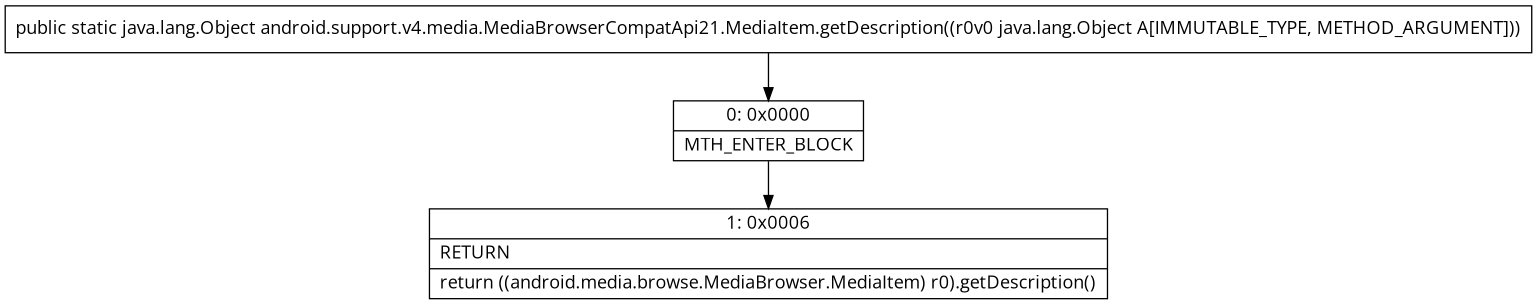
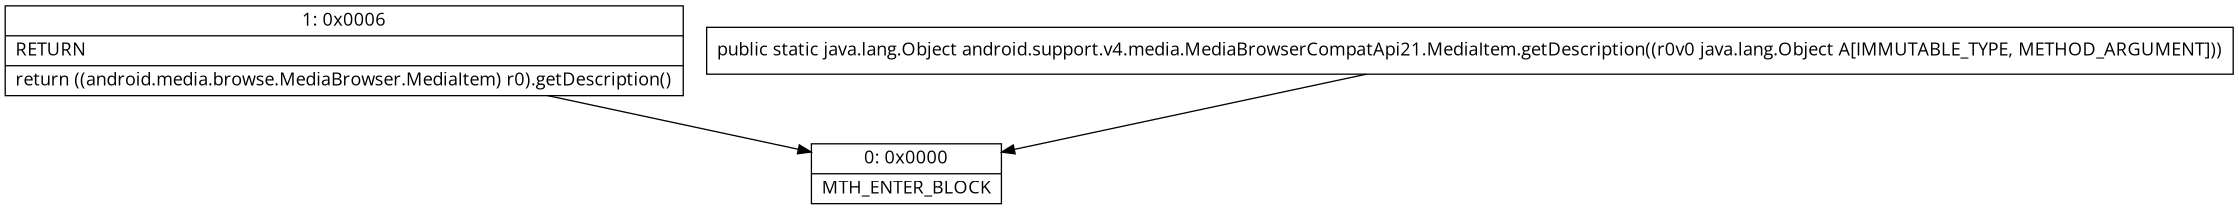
edge "0: 0x0000" -> "1: 0x0006": reversed
